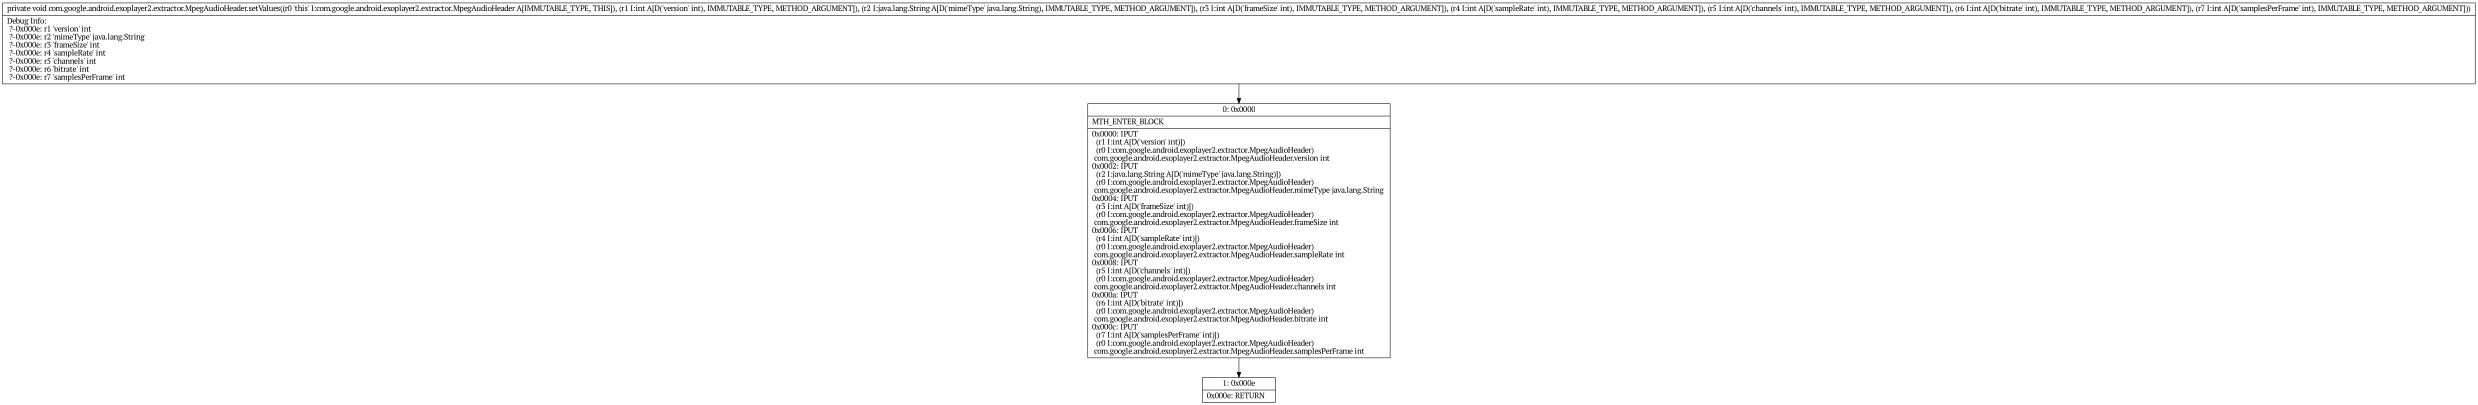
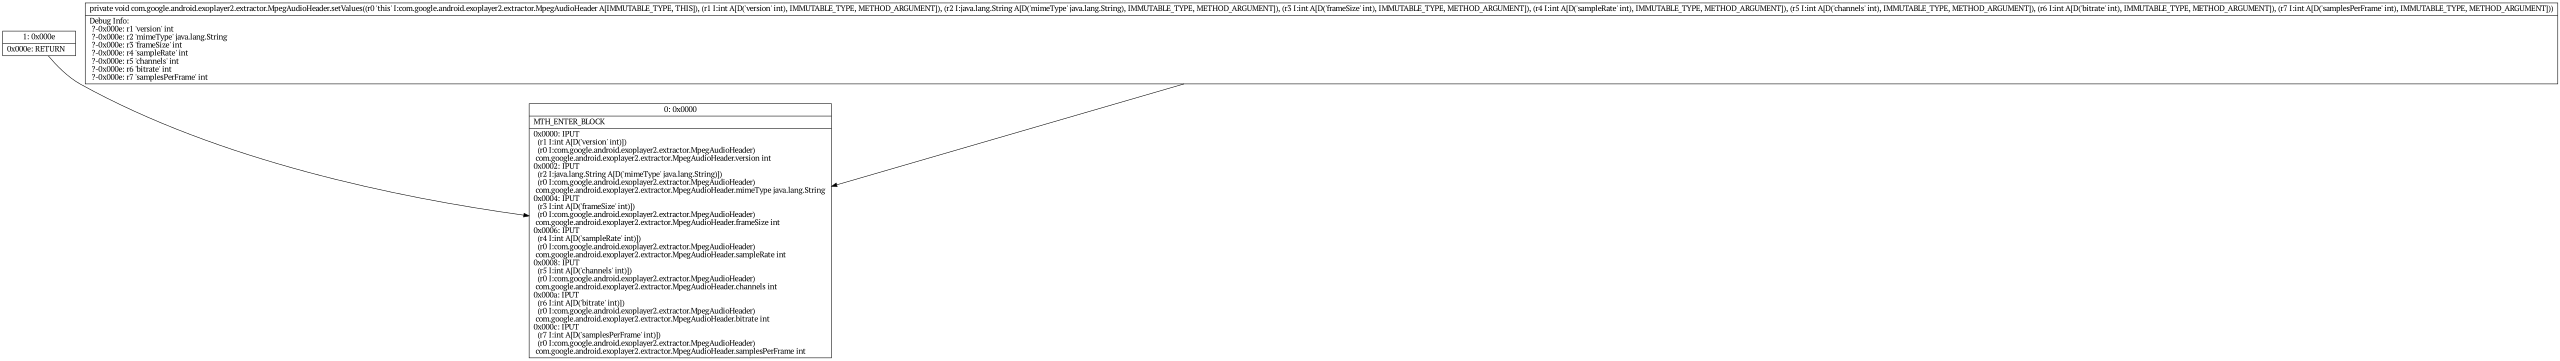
edge "0: 0x0000" -> "1: 0x000e": reversed
